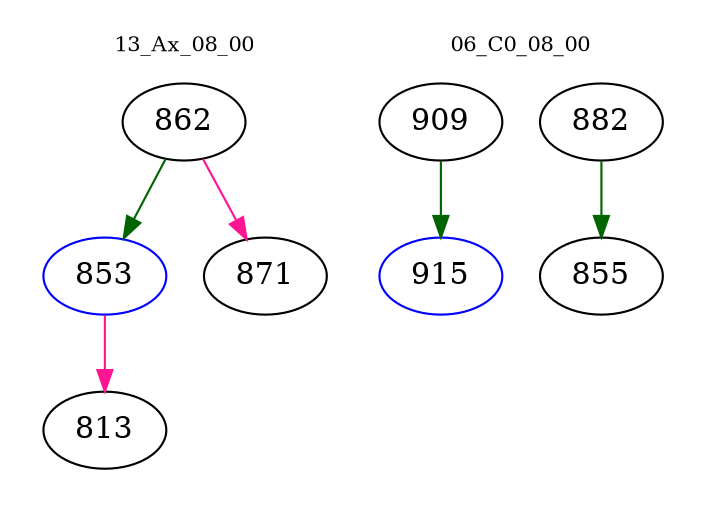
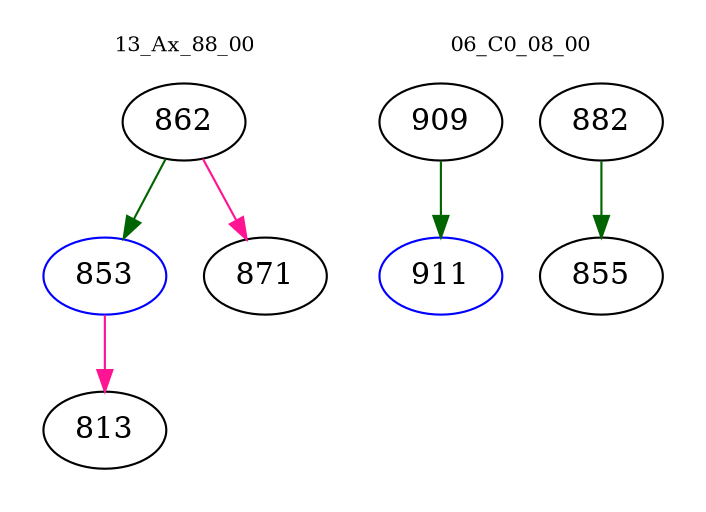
cluster "13_Ax_08_00": label "13_Ax_08_00" -> "13_Ax_88_00"
node "915": label "915" -> "911"
